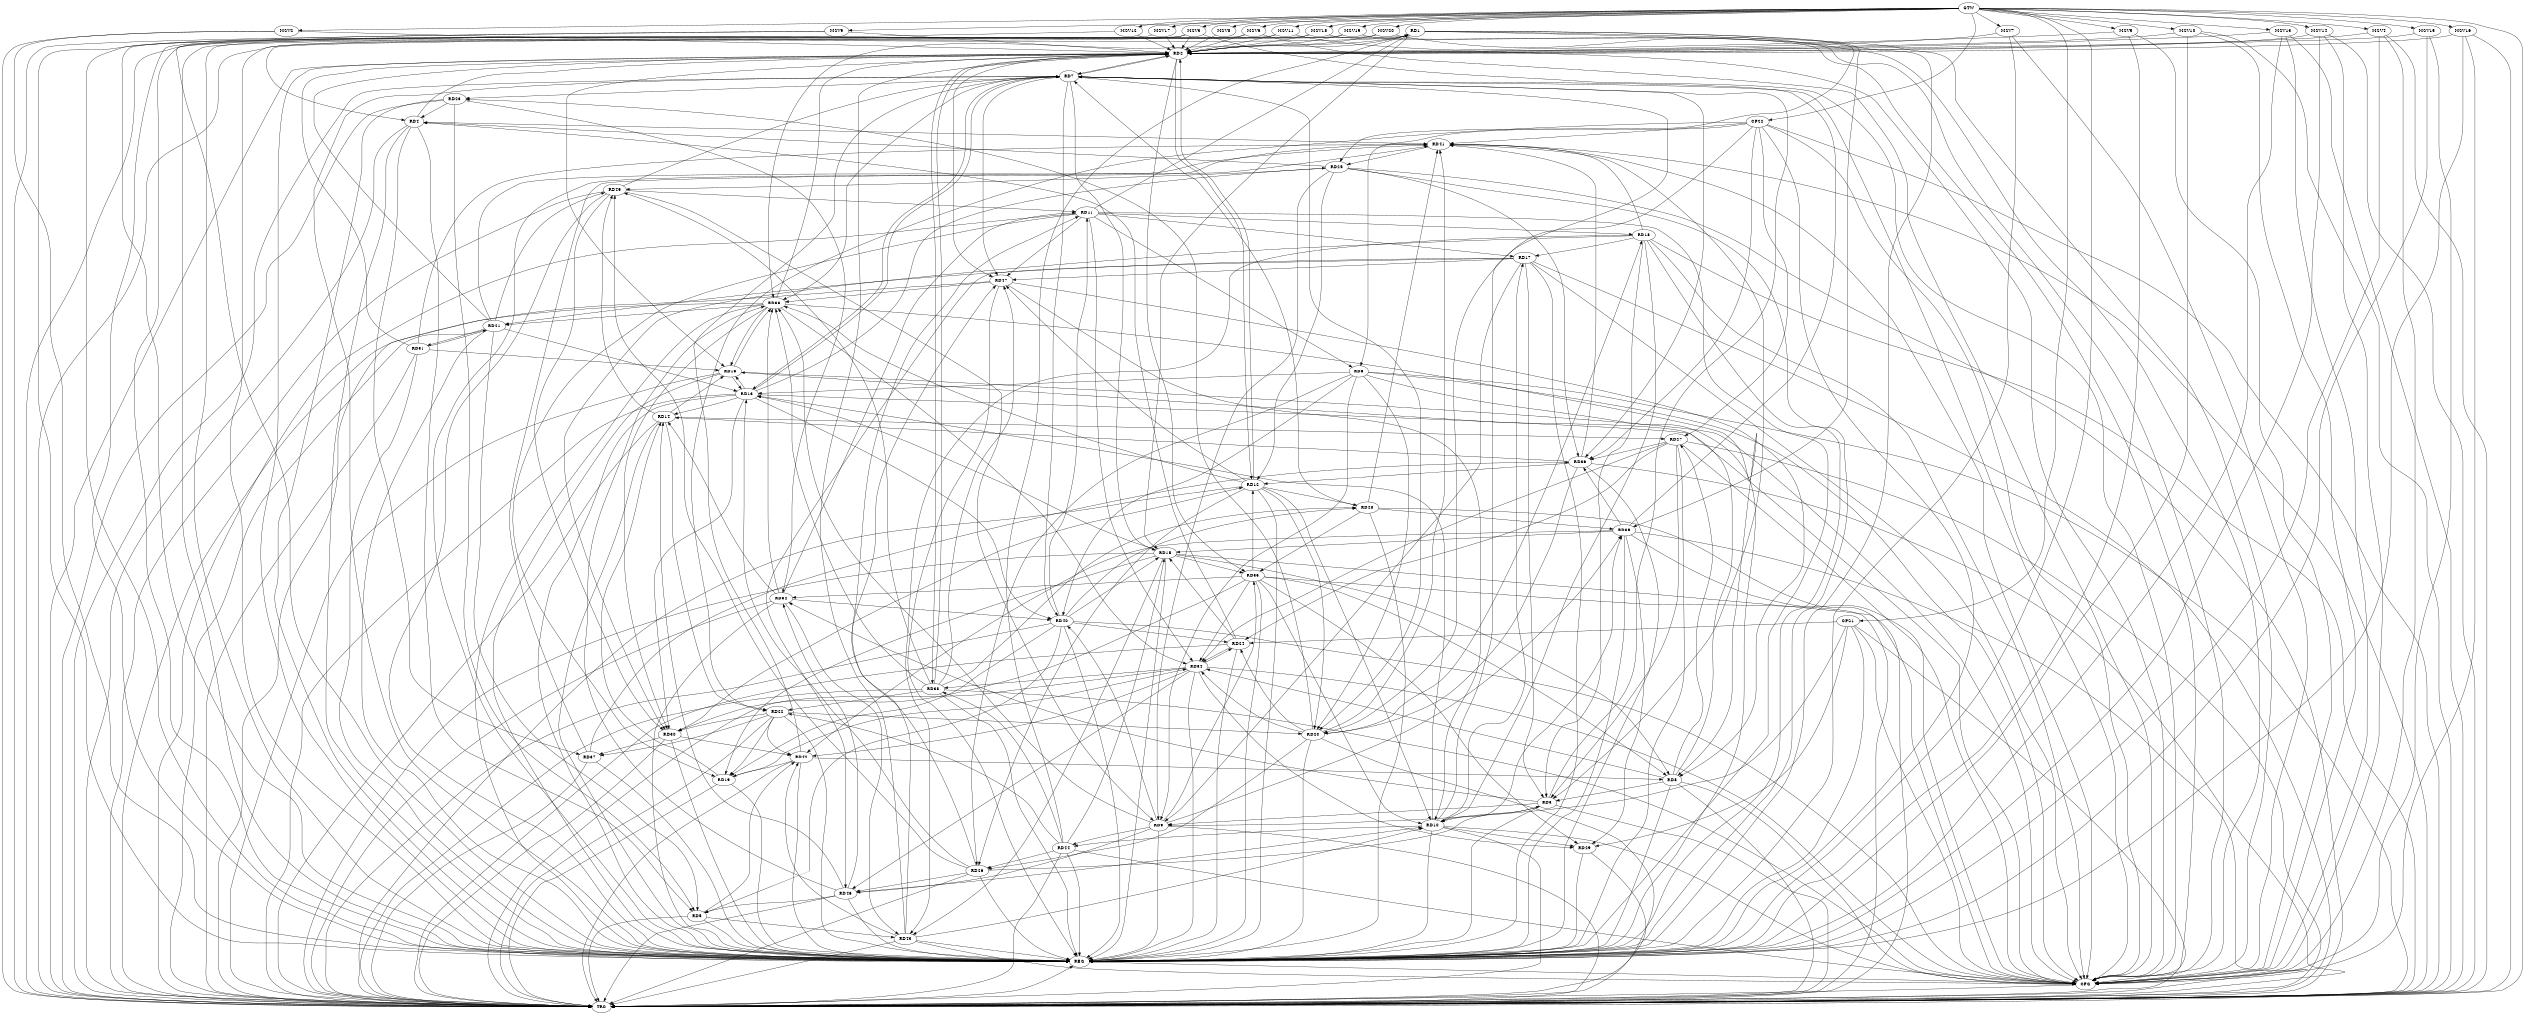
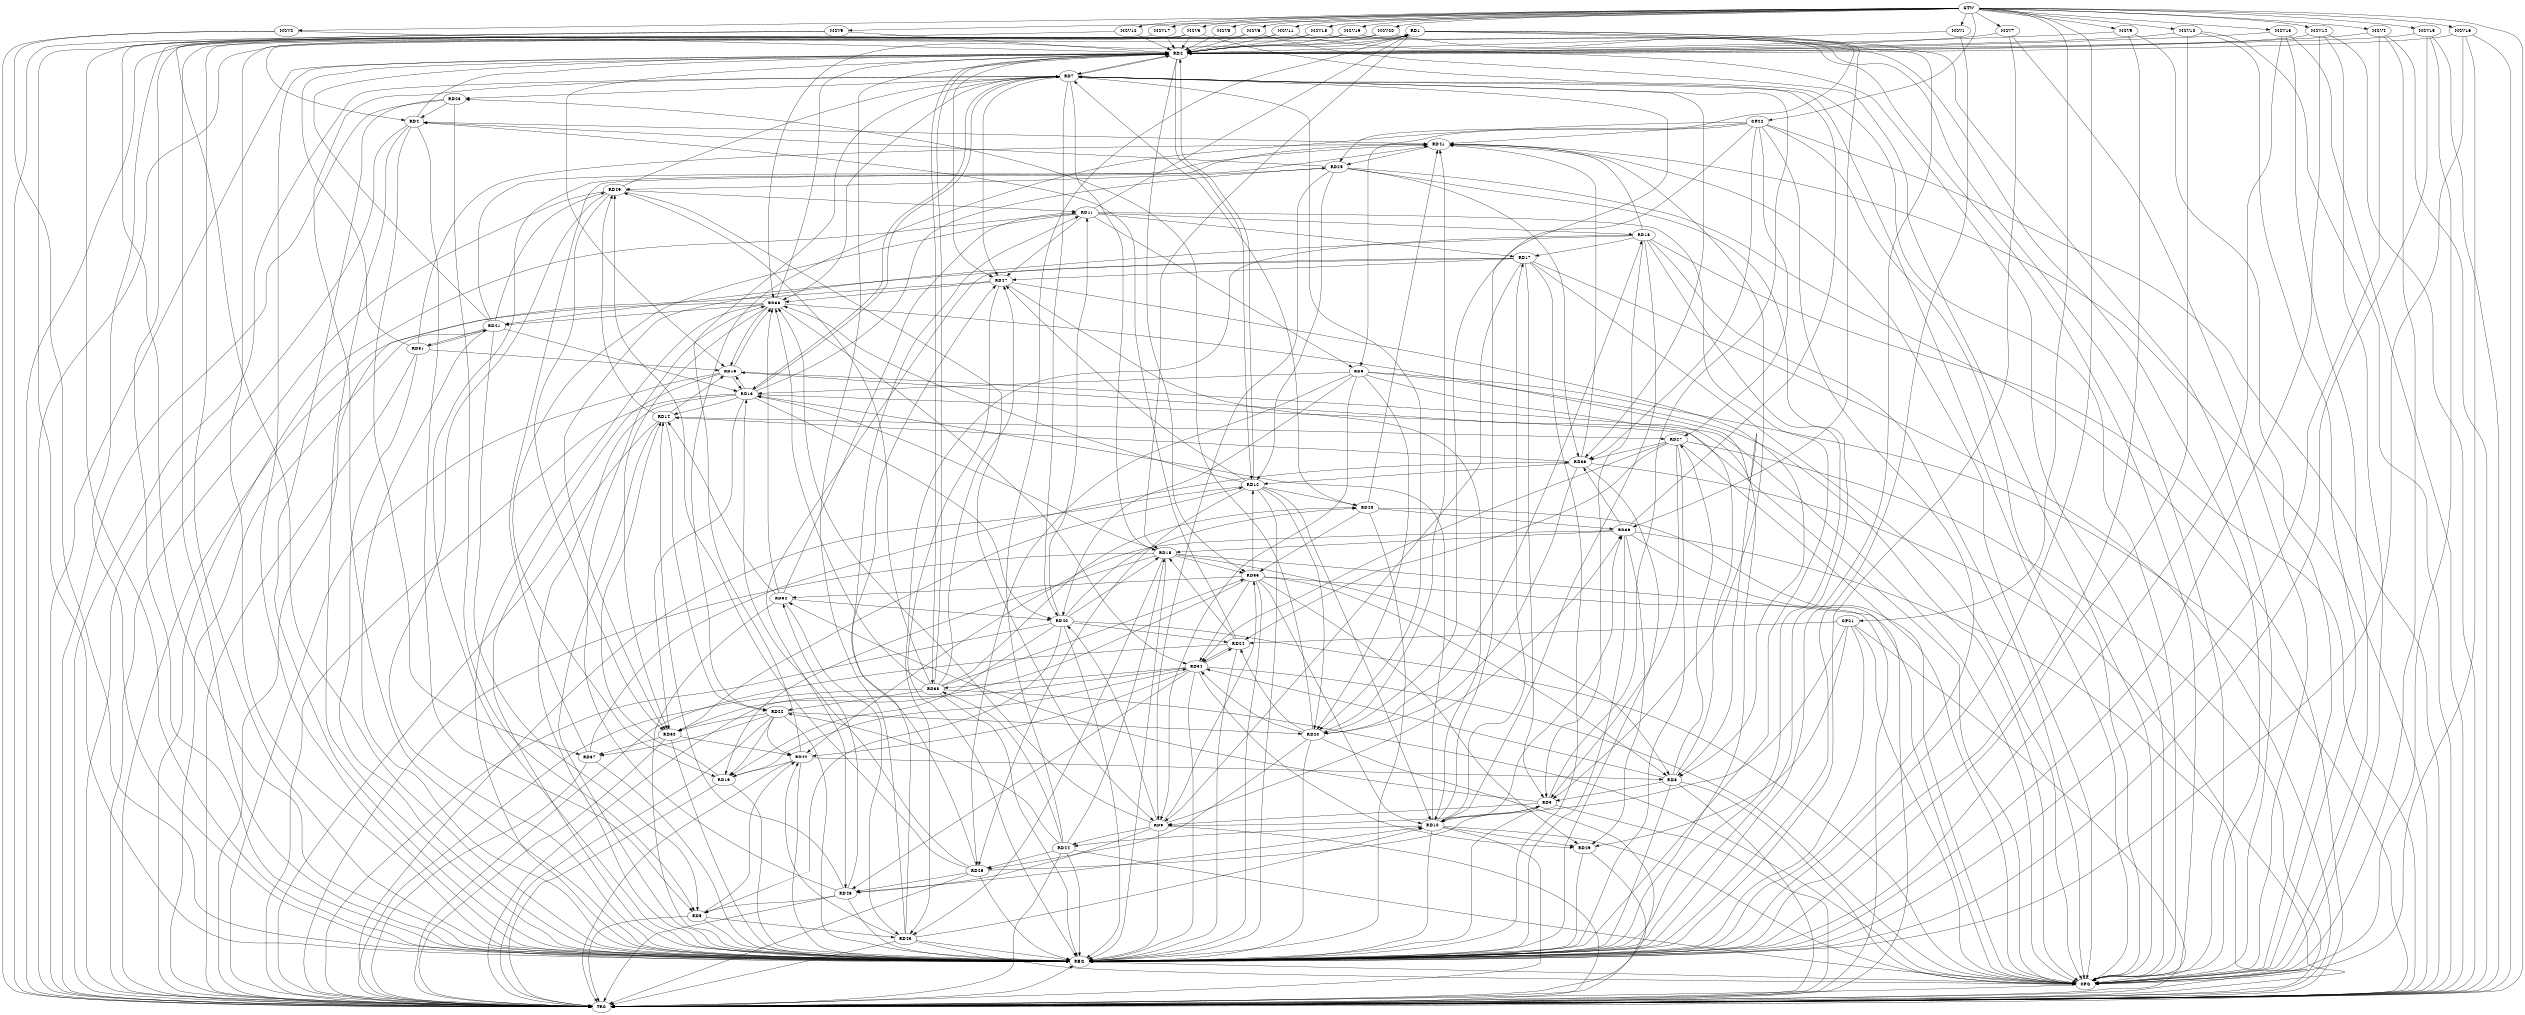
node "MSV1": added
edge "RD23" -> "RD32": removed
edge "RD11" -> "RD34": removed
edge "RD38" -> "RD35": added
edge "RD32" -> "TRC": now "MSV15" -> "TRC"
